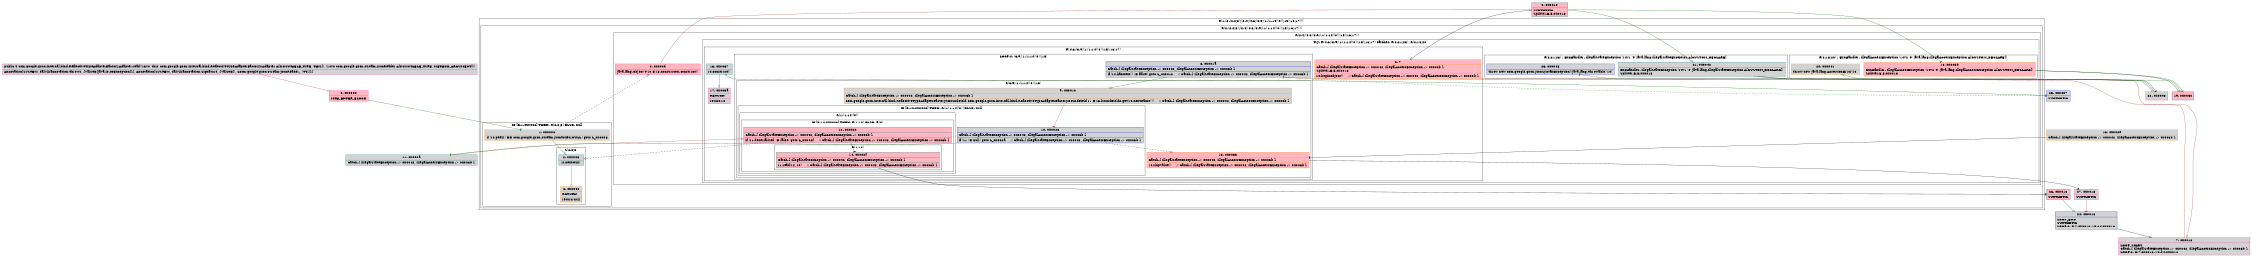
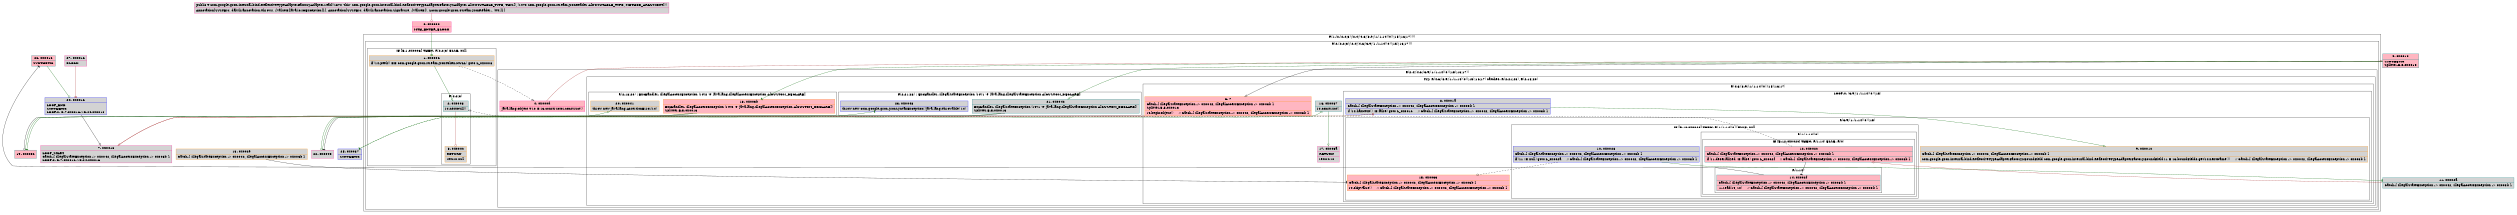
edge "9: 0x001c" -> "10: 0x0028": removed
edge "15: 0x0033" -> "27: 0x0016": removed
node "27: 0x0016": text "SYNTHETIC" -> "BLOCK"
